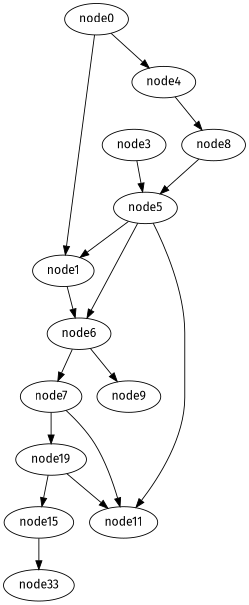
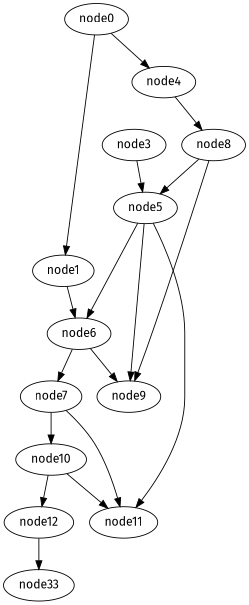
edge "node5" -> "node1": now "node5" -> "node9"
edge "node8" -> "node9": added
node "node19": label "node19" -> "node10"
node "node15": label "node15" -> "node12"
